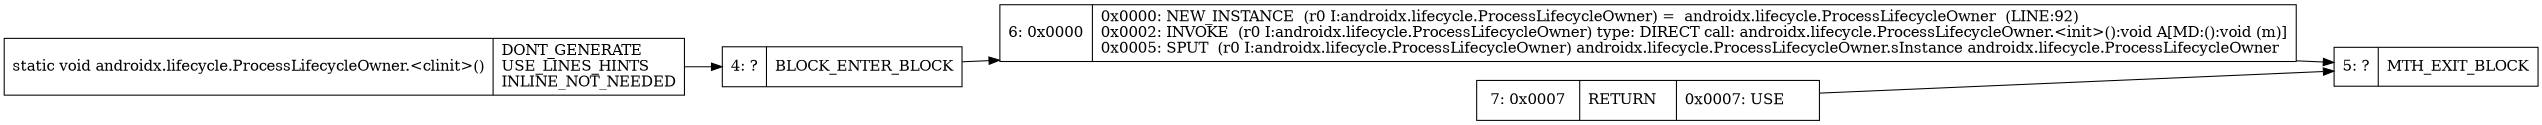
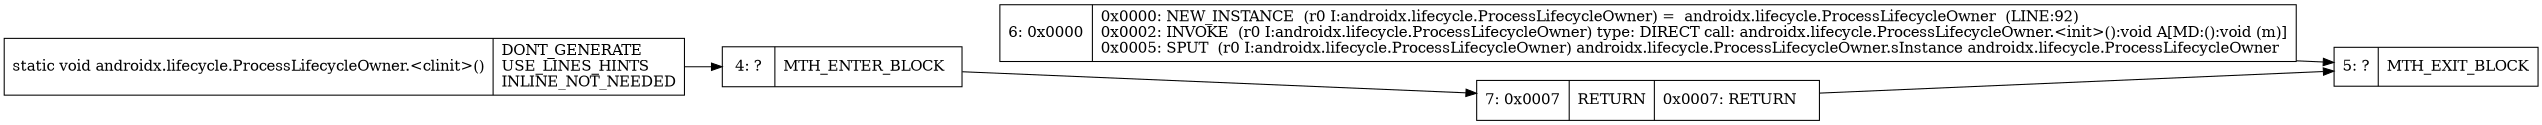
edge "4: ?" -> "6: 0x0000": now "4: ?" -> "7: 0x0007"
node "4: ?": text "BLOCK_ENTER_BLOCK" -> "MTH_ENTER_BLOCK"
node "7: 0x0007": text "0x0007: USE" -> "0x0007: RETURN"
